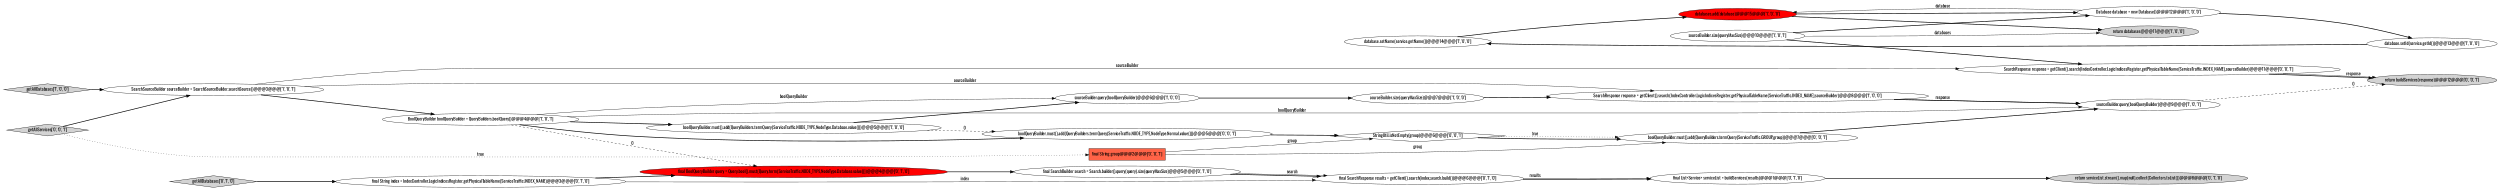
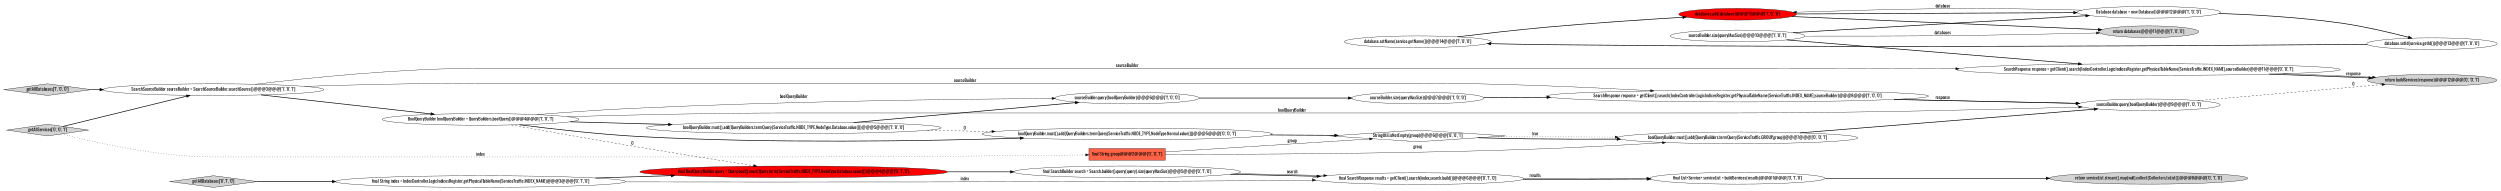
edge "getAllServices['0', '0', '1']" -> "final String group@@@2@@@['0', '0', '1']": label "true" -> "index"
